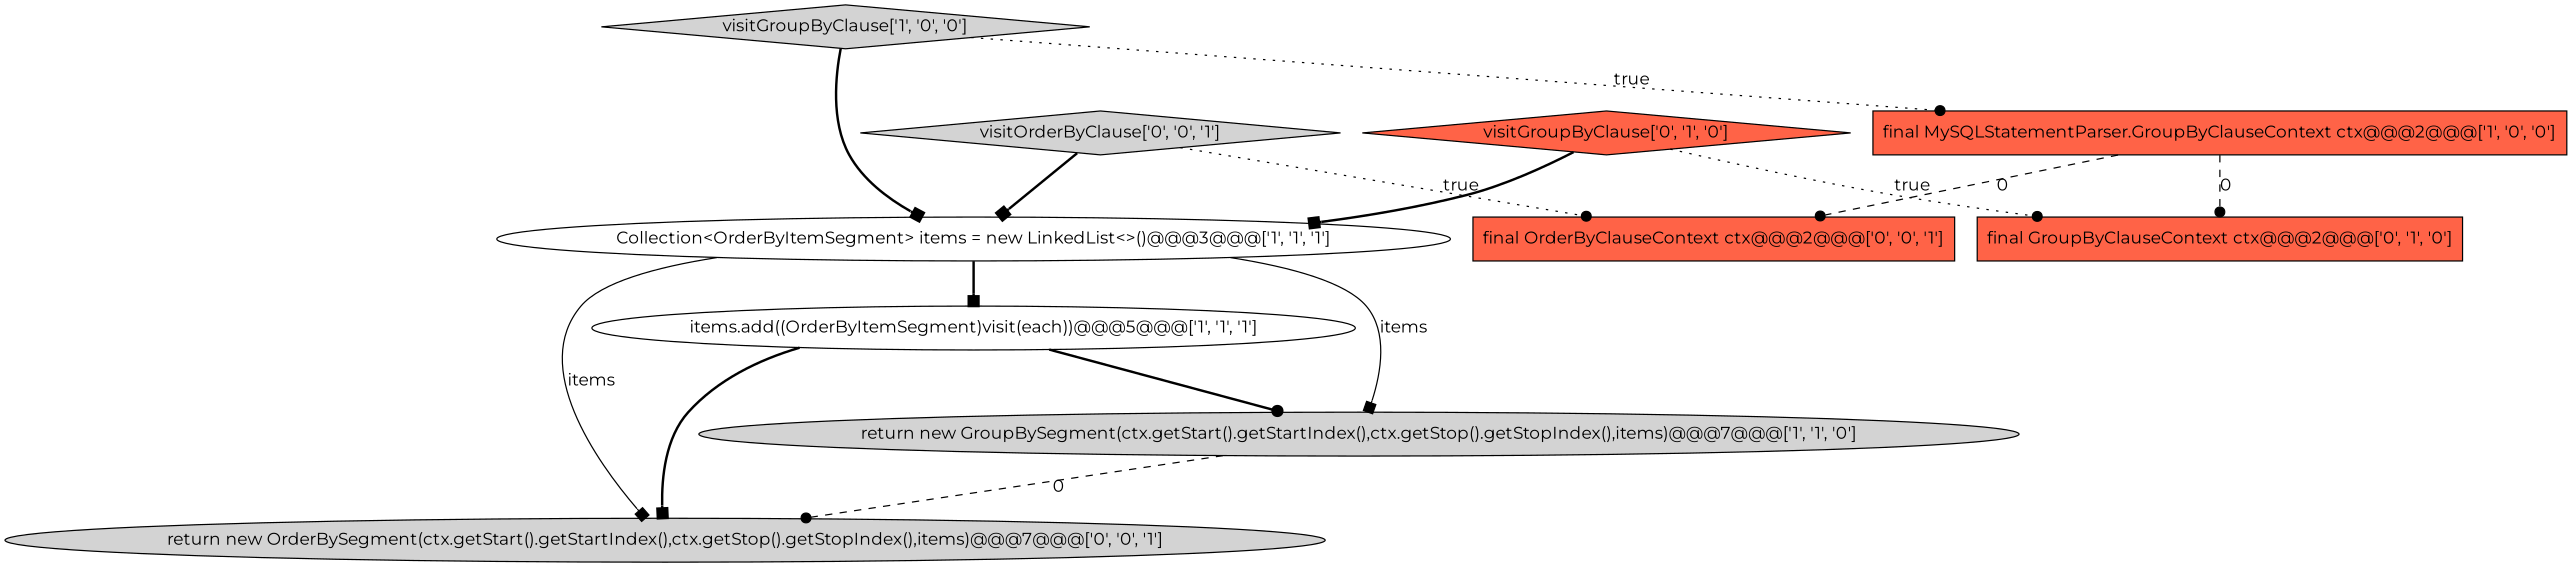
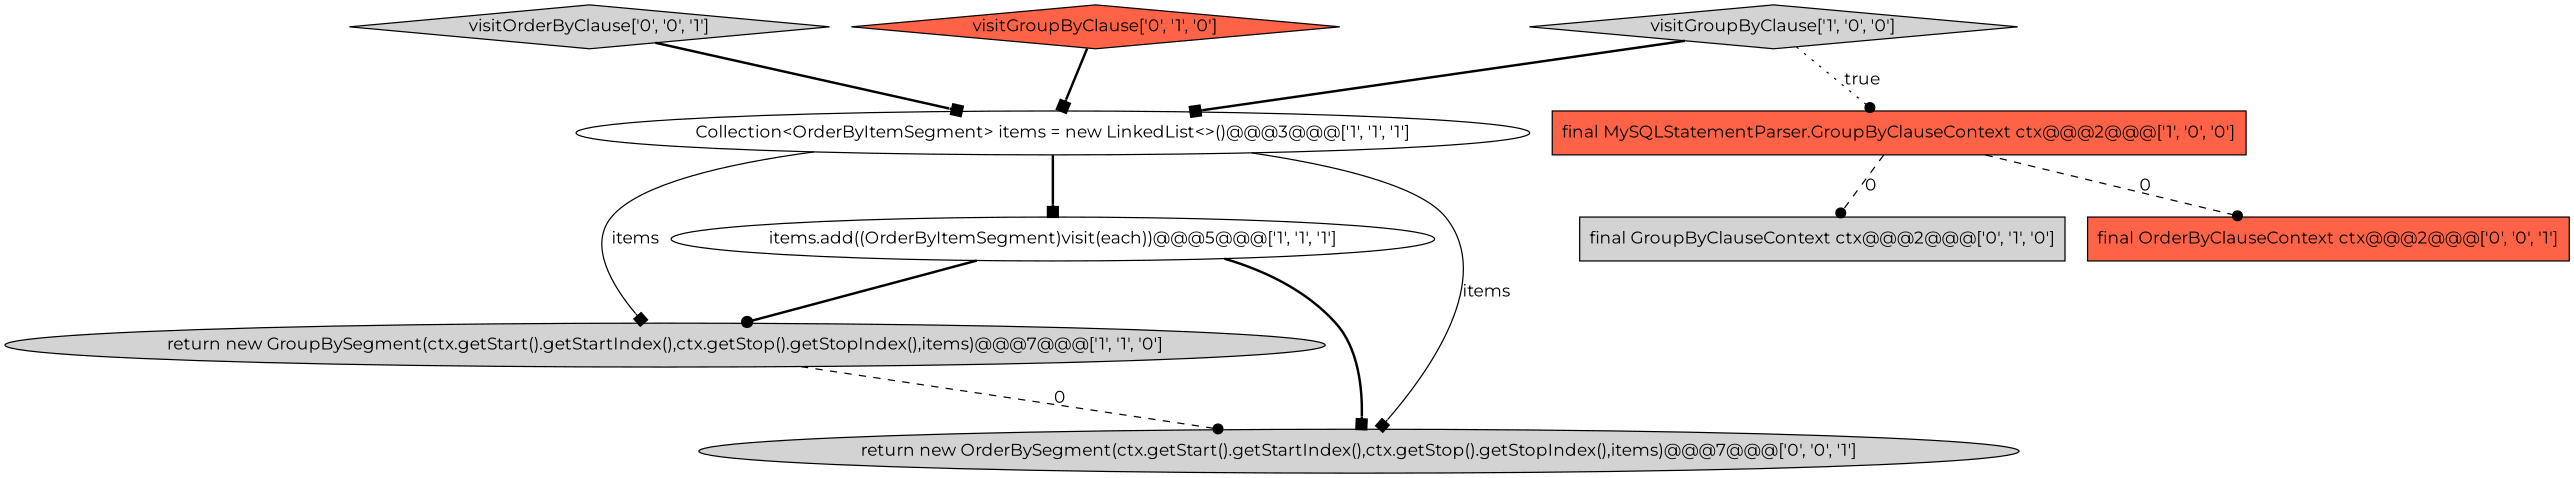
edge "visitOrderByClause['0', '0', '1']" -> "final OrderByClauseContext ctx@@@2@@@['0', '0', '1']": removed, label "true"
edge "visitGroupByClause['0', '1', '0']" -> "final GroupByClauseContext ctx@@@2@@@['0', '1', '0']": removed, label "true"
node "final GroupByClauseContext ctx@@@2@@@['0', '1', '0']": fillcolor tomato -> lightgray
